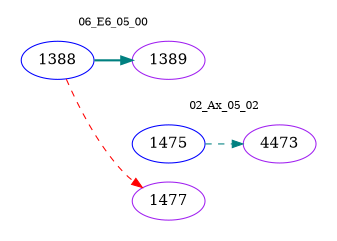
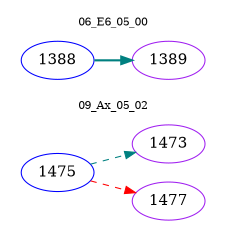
cluster "02_Ax_05_02": label "02_Ax_05_02" -> "09_Ax_05_02"
edge "1388" -> "1477": now "1475" -> "1477"
node "4473": label "4473" -> "1473"
